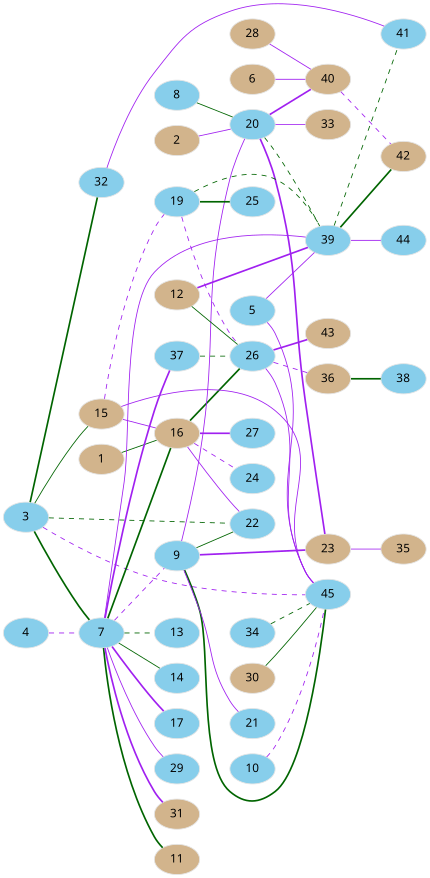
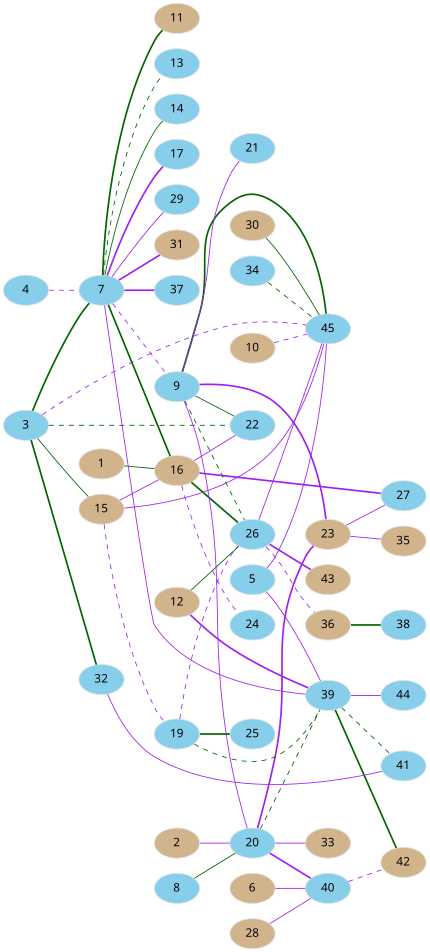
node "40": fillcolor tan -> skyblue
edge "37" -- "26": now "9" -- "26"
edge "27" -- "23": added
node "10": fillcolor skyblue -> tan
